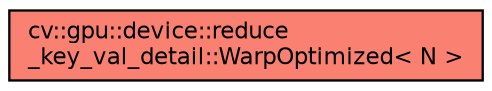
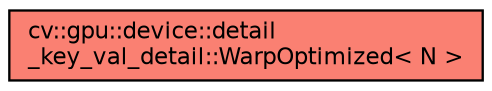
node "cv::gpu::device::reduce _key_val_detail::WarpOptimized< N >": label "cv::gpu::device::reduce _key_val_detail::WarpOptimized< N >" -> "cv::gpu::device::detail _key_val_detail::WarpOptimized< N >"
